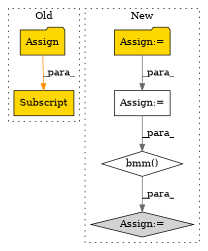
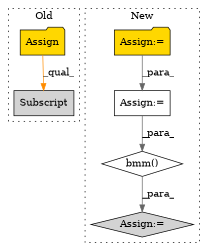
edge "Assign" -> "Subscript": label "_para_" -> "_qual_"
node "Subscript": fillcolor gold -> lightgrey
